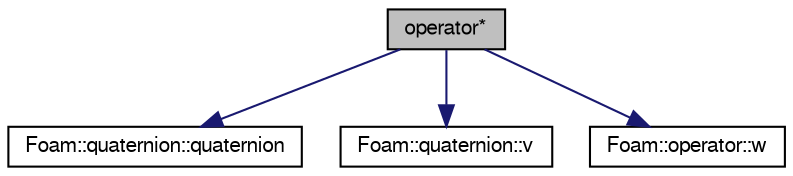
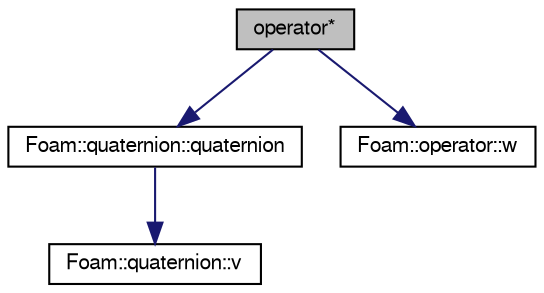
edge "operator*" -> "Foam::quaternion::v": now "Foam::quaternion::quaternion" -> "Foam::quaternion::v"
